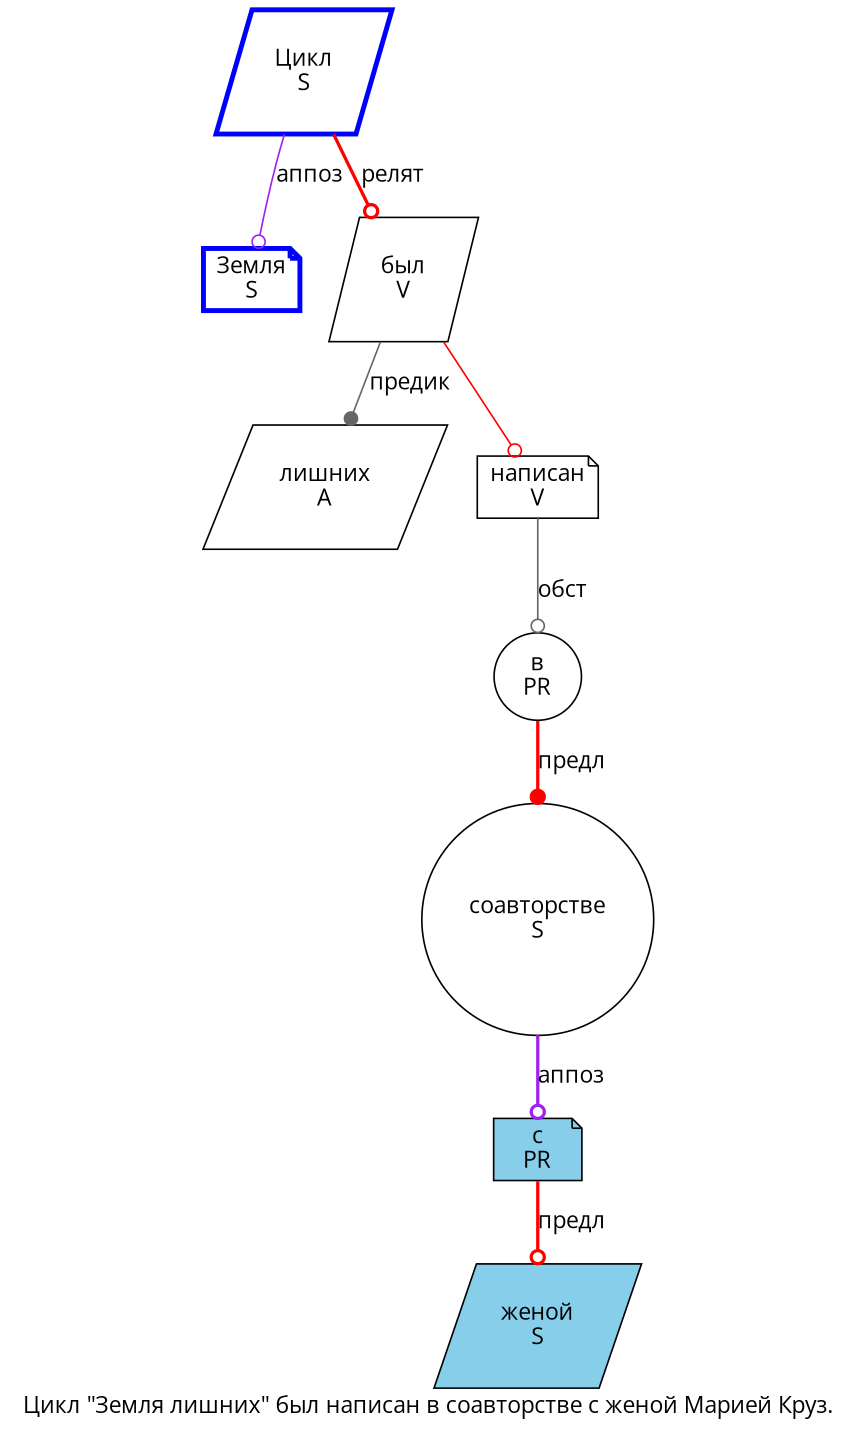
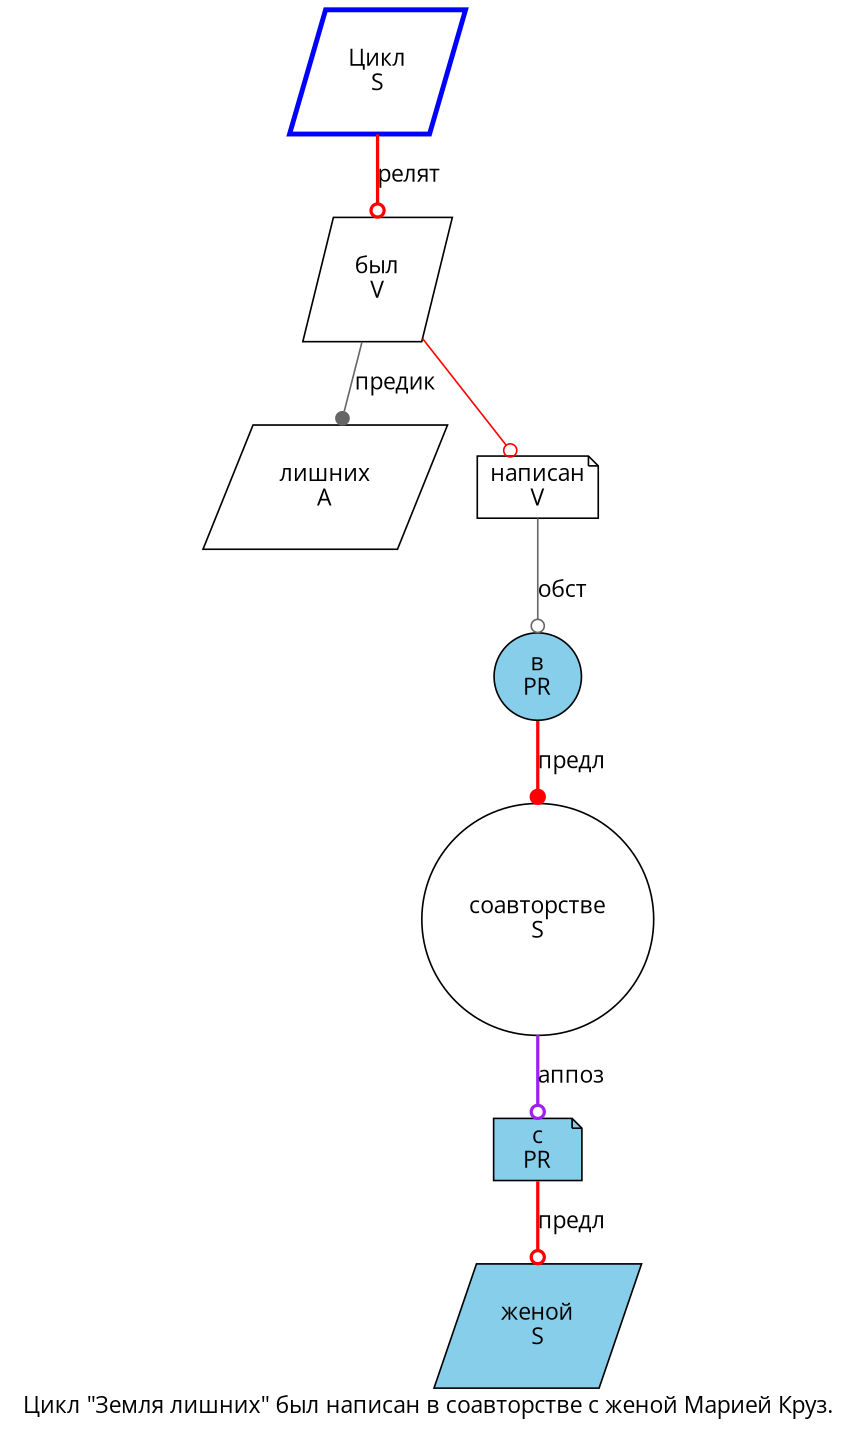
node "Земля S": removed
node "в PR": fillcolor white -> skyblue
